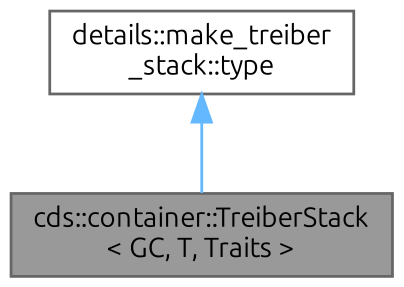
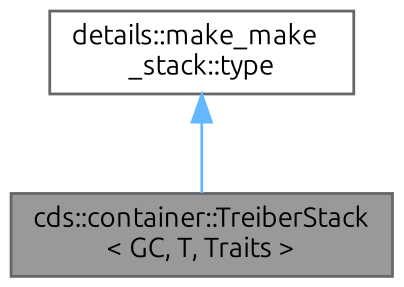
node "details::make_treiber _stack::type": label "details::make_treiber _stack::type" -> "details::make_make _stack::type"
